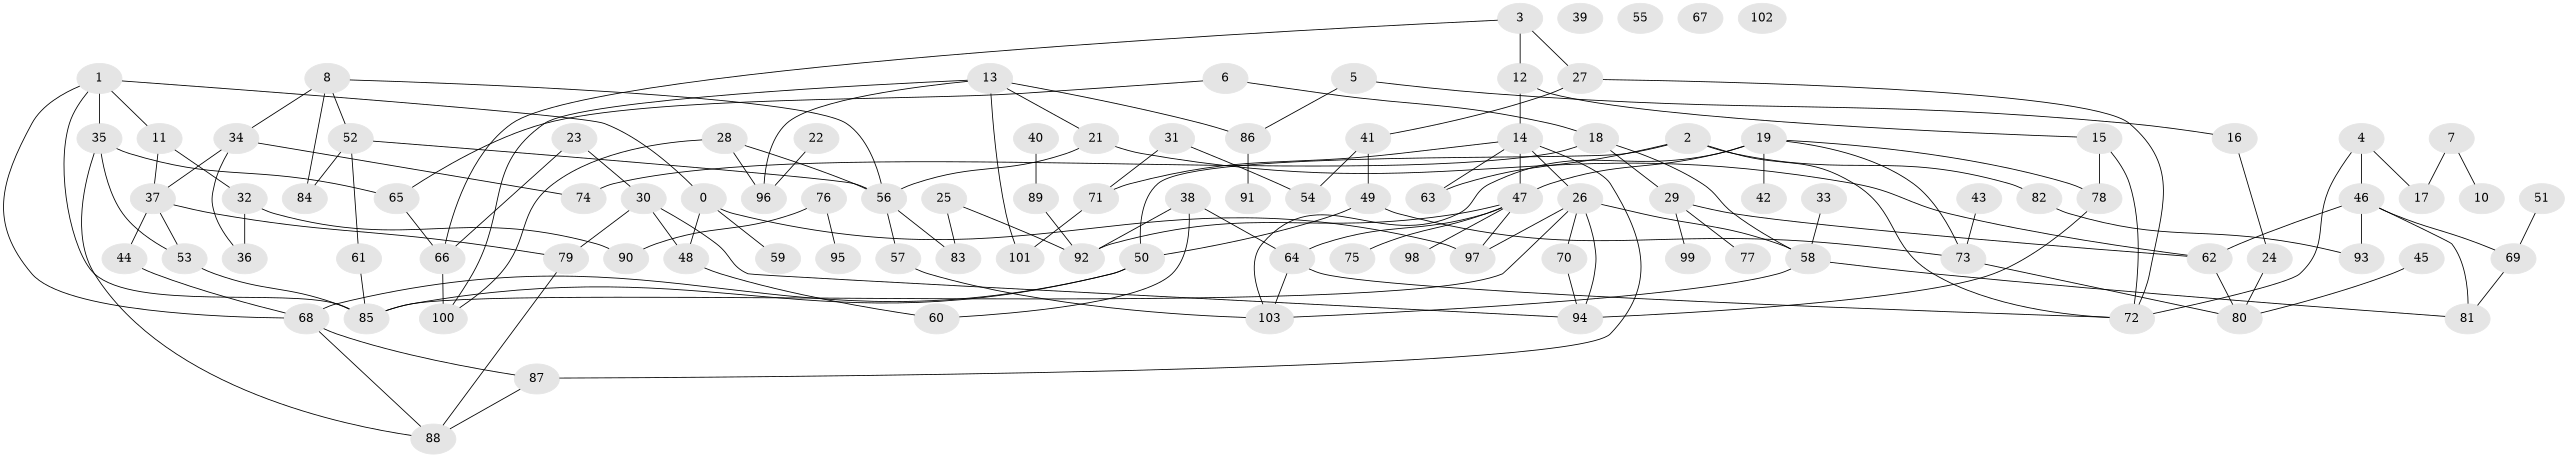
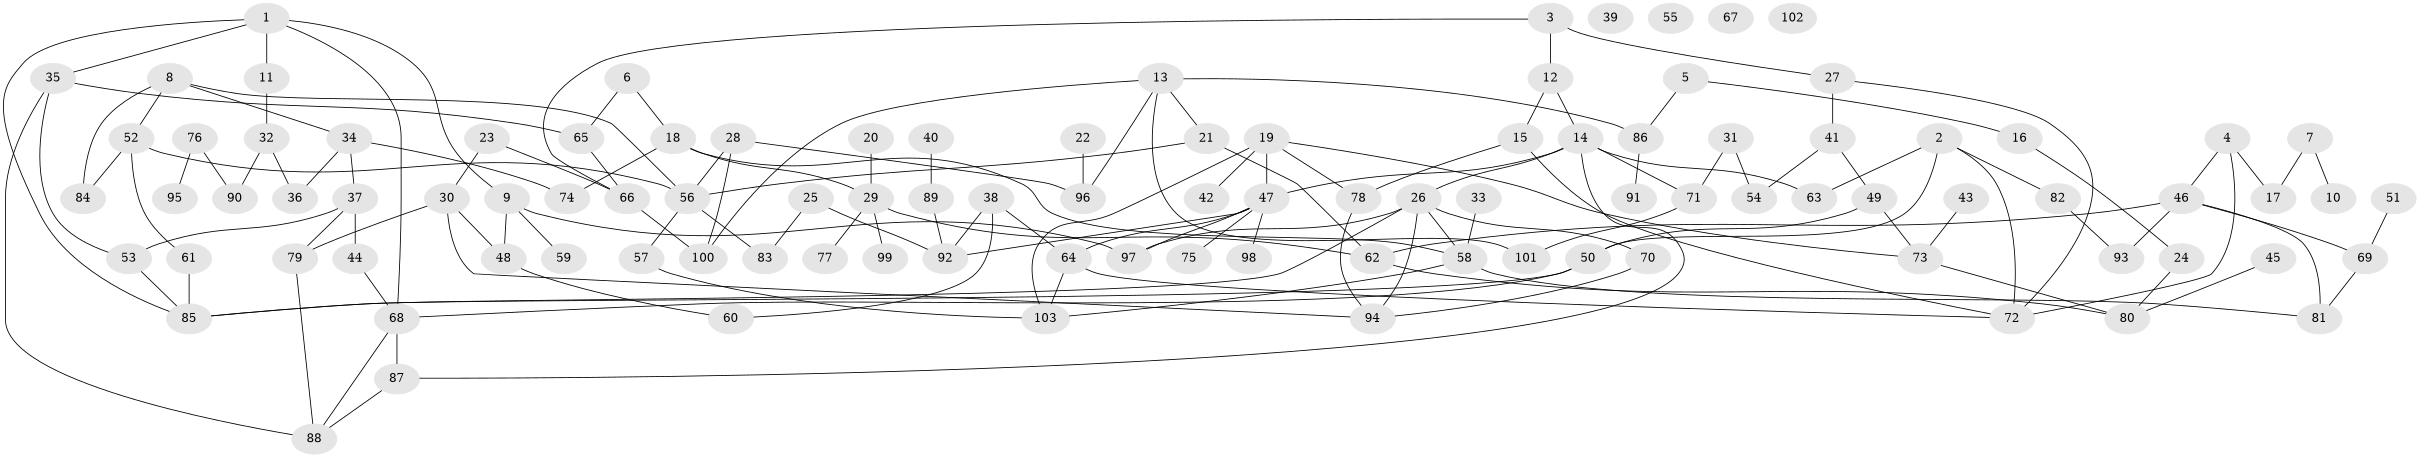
node "20": added
edge "11" -- "37": removed
node "0": label "0" -> "9"
